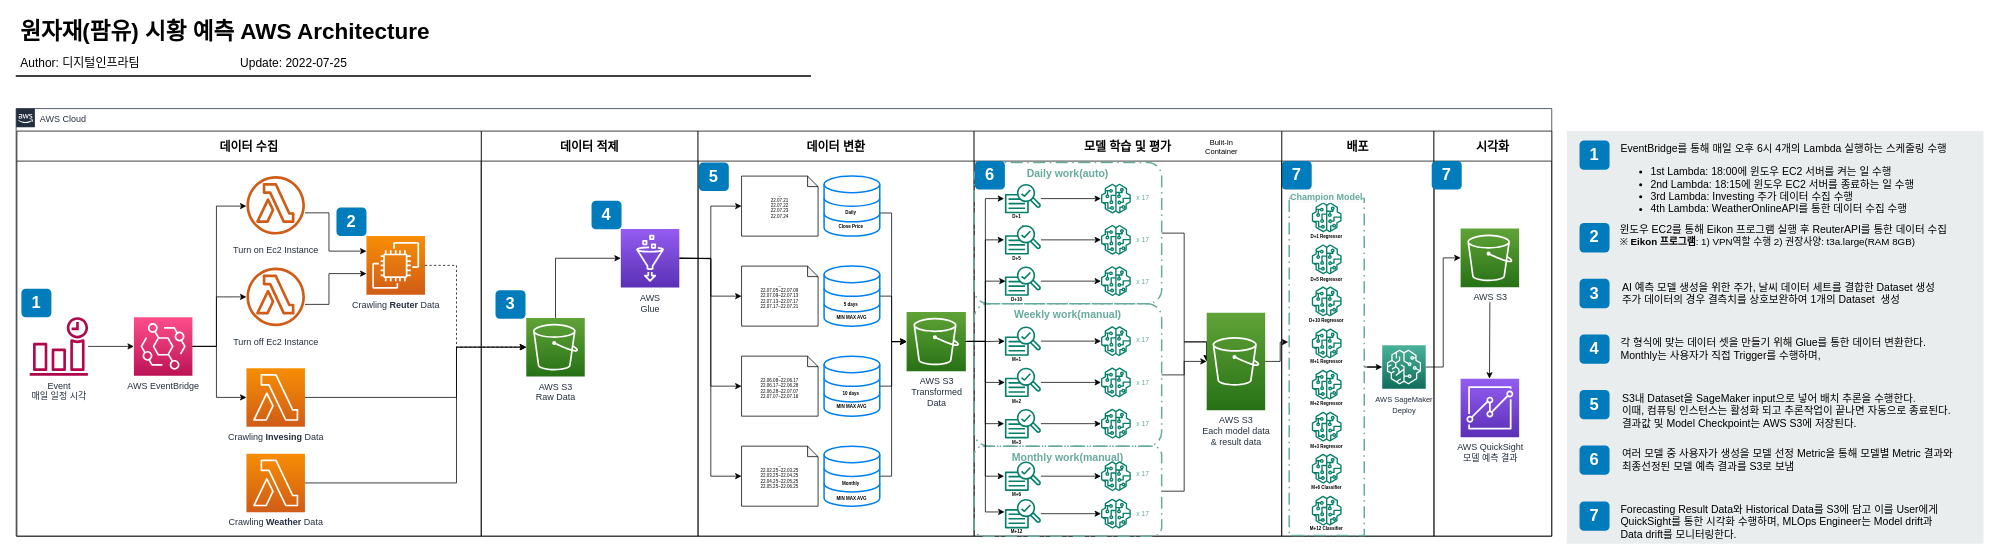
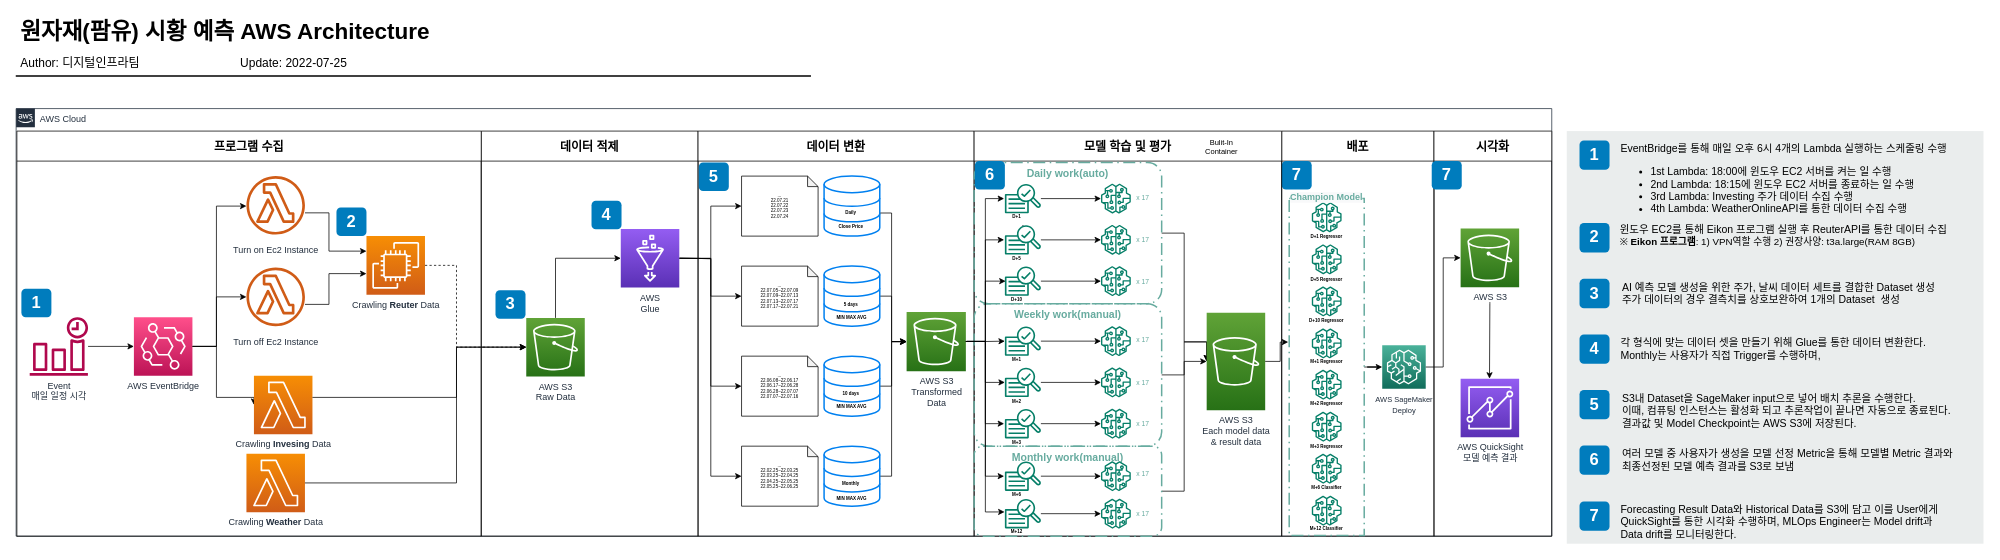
node "데이터 수집": label "데이터 수집" -> "프로그램 수집"
node "Crawling Invesing Data": moved (276, 397) -> (283, 405)
